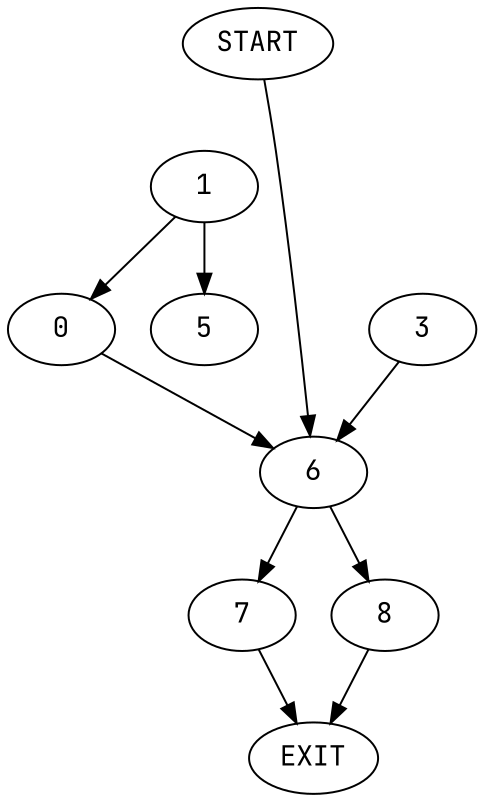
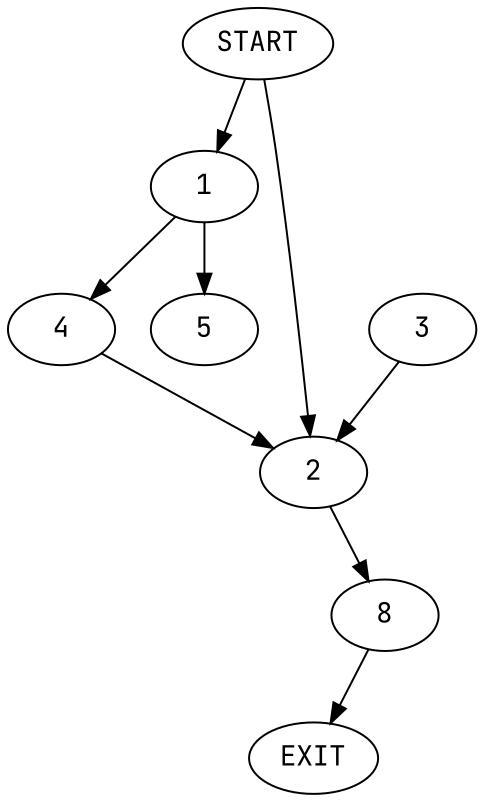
edge "START" -> "1": added
node "0": label "0" -> "4"
node "6": label "6" -> "2"
node "7": removed
